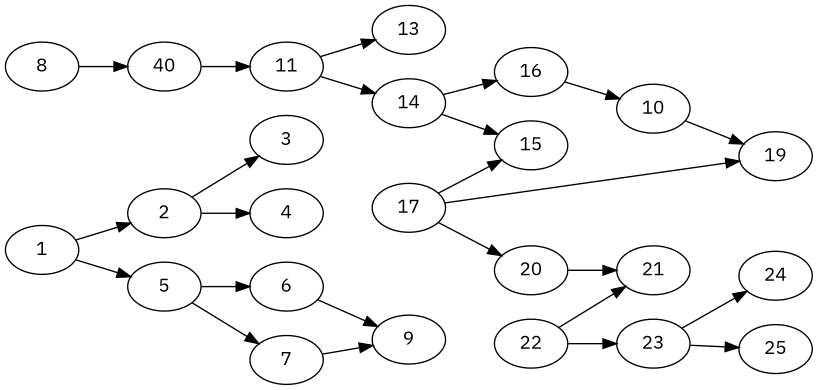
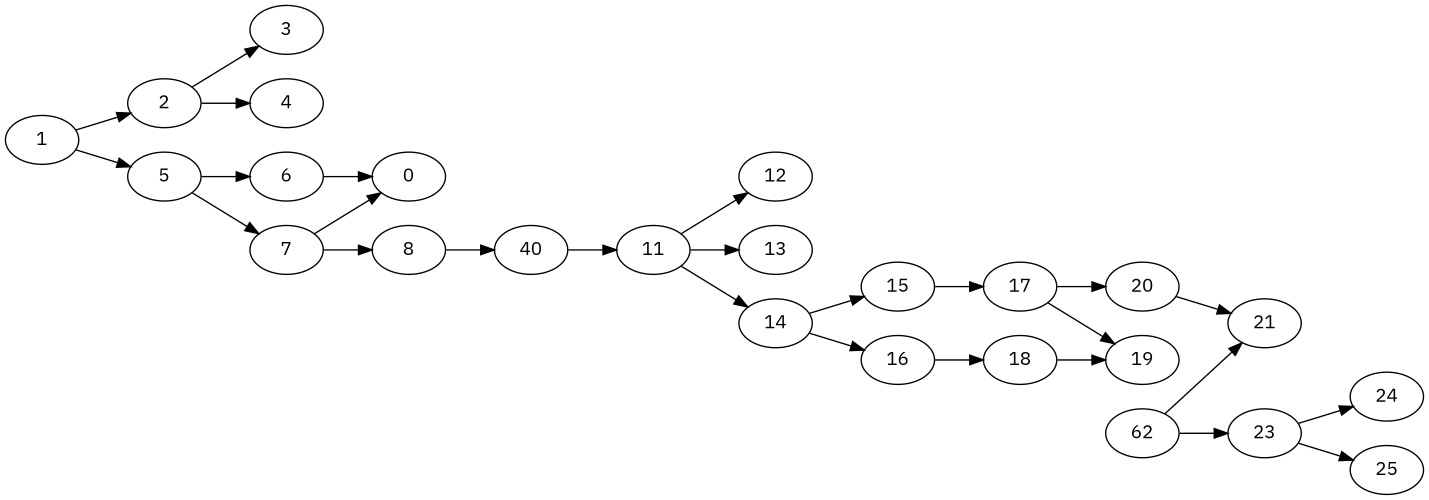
node "10": label "10" -> "18"
node "12": added
edge "17" -> "15": reversed
edge "7" -> "8": added
node "9": label "9" -> "0"
node "22": label "22" -> "62"
